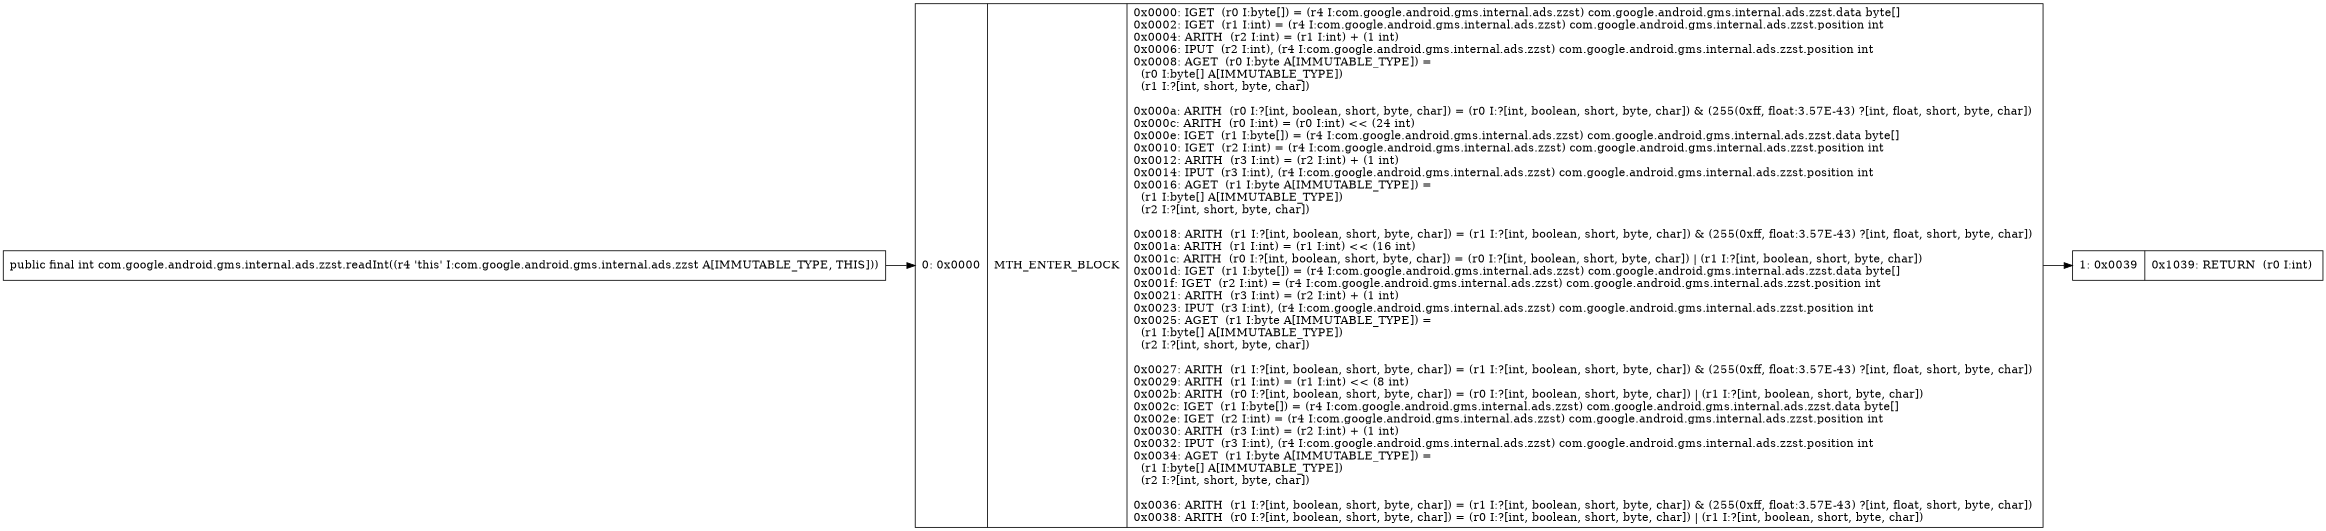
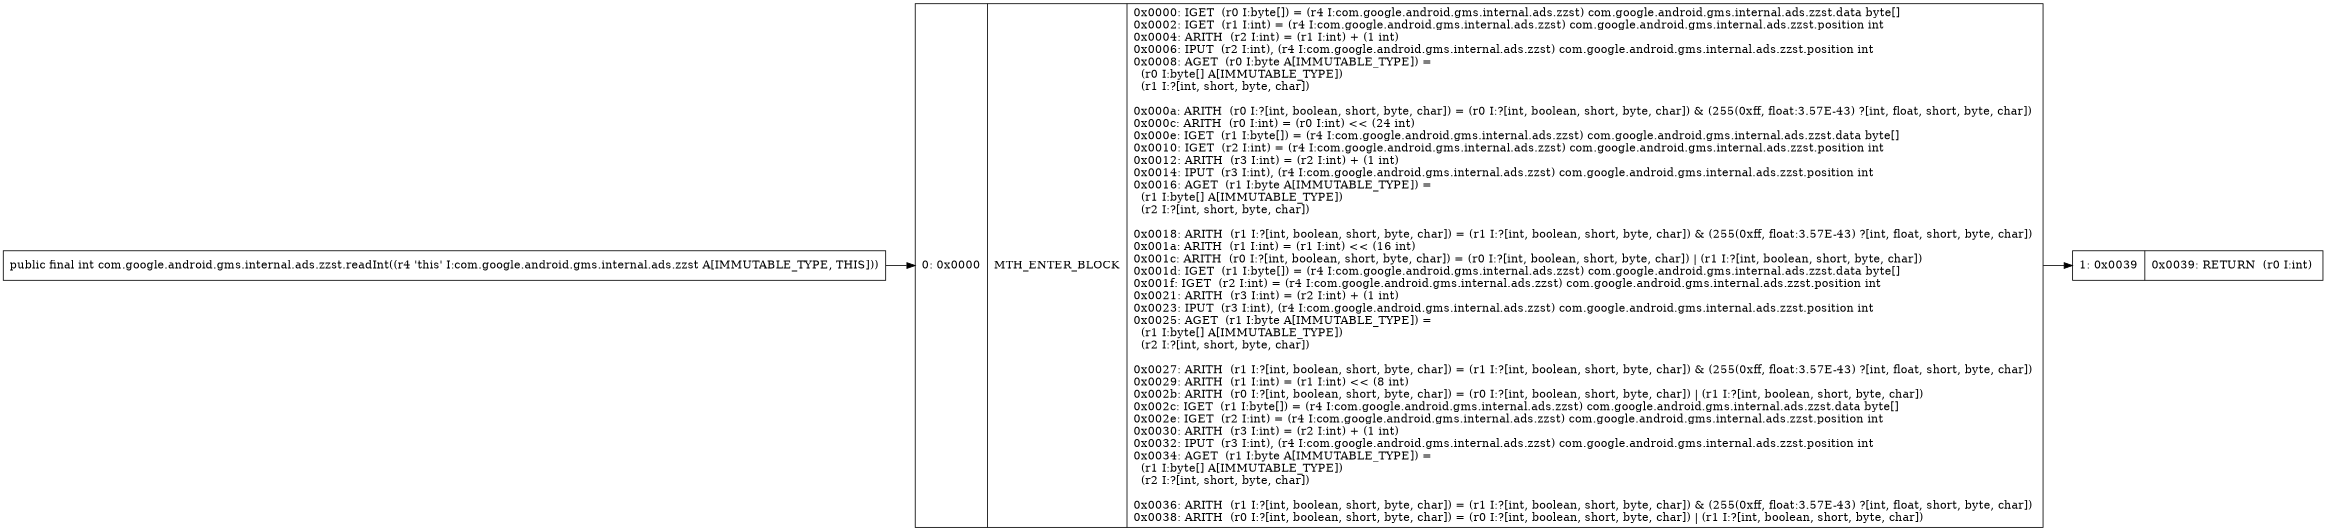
node "1: 0x0039": text "0x1039: RETURN  (r0 I:int)" -> "0x0039: RETURN  (r0 I:int)"
